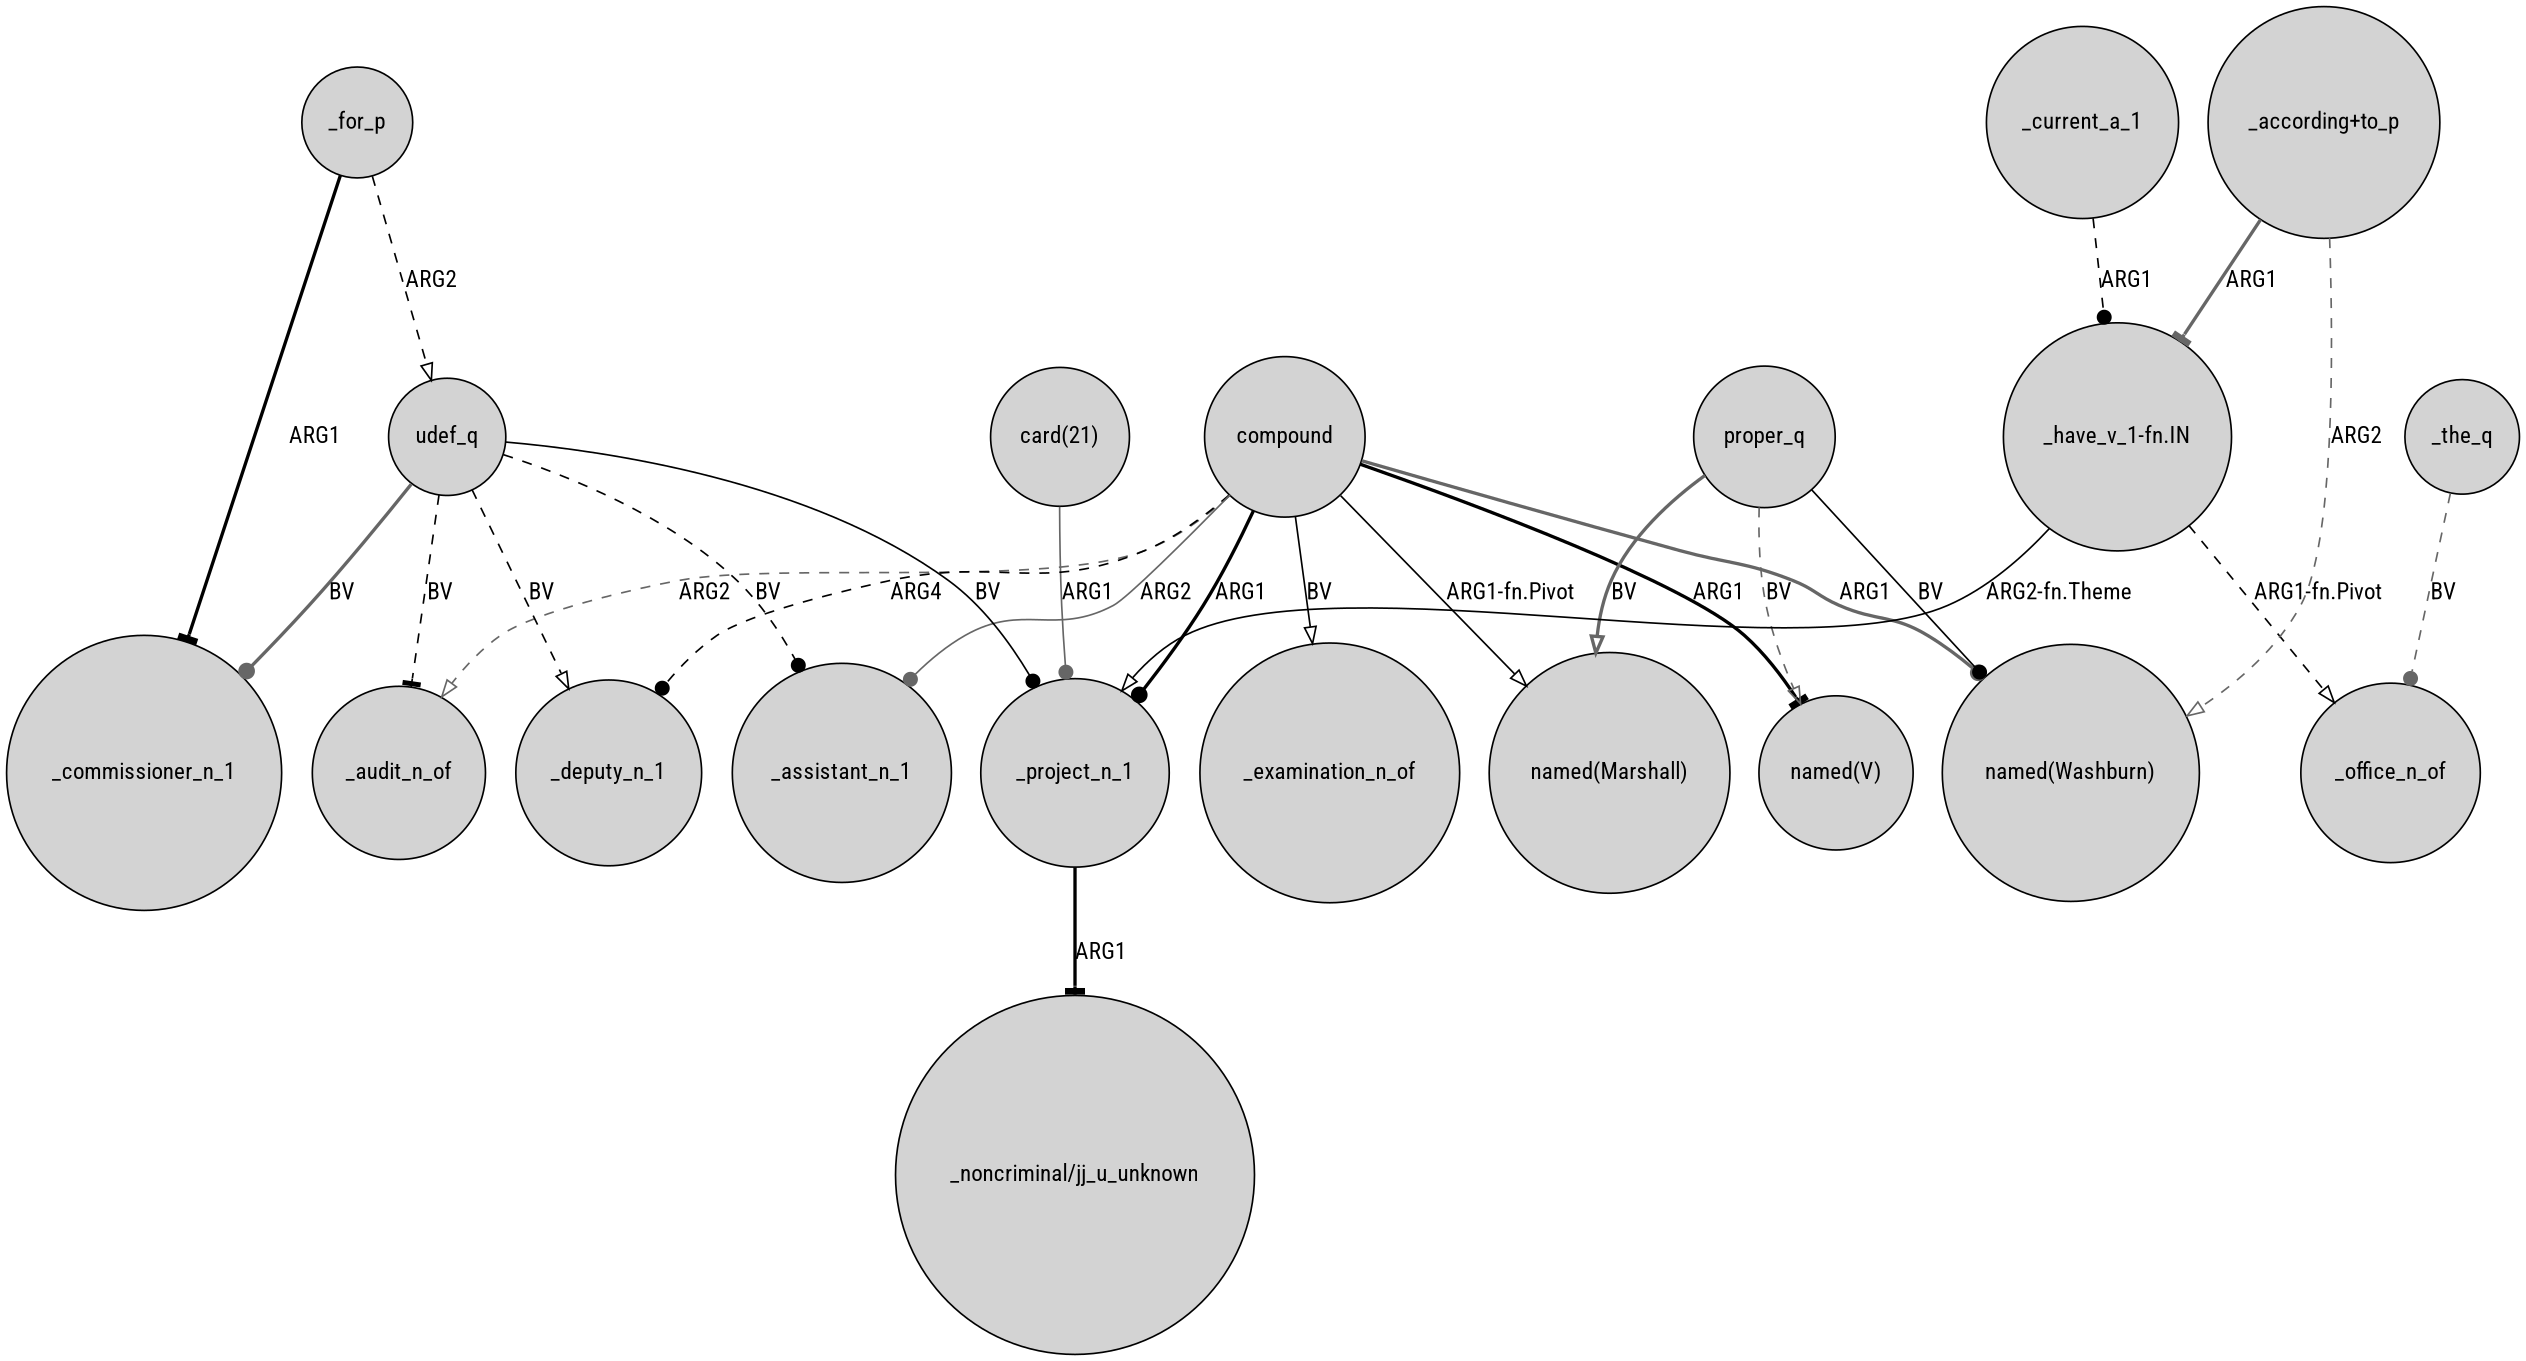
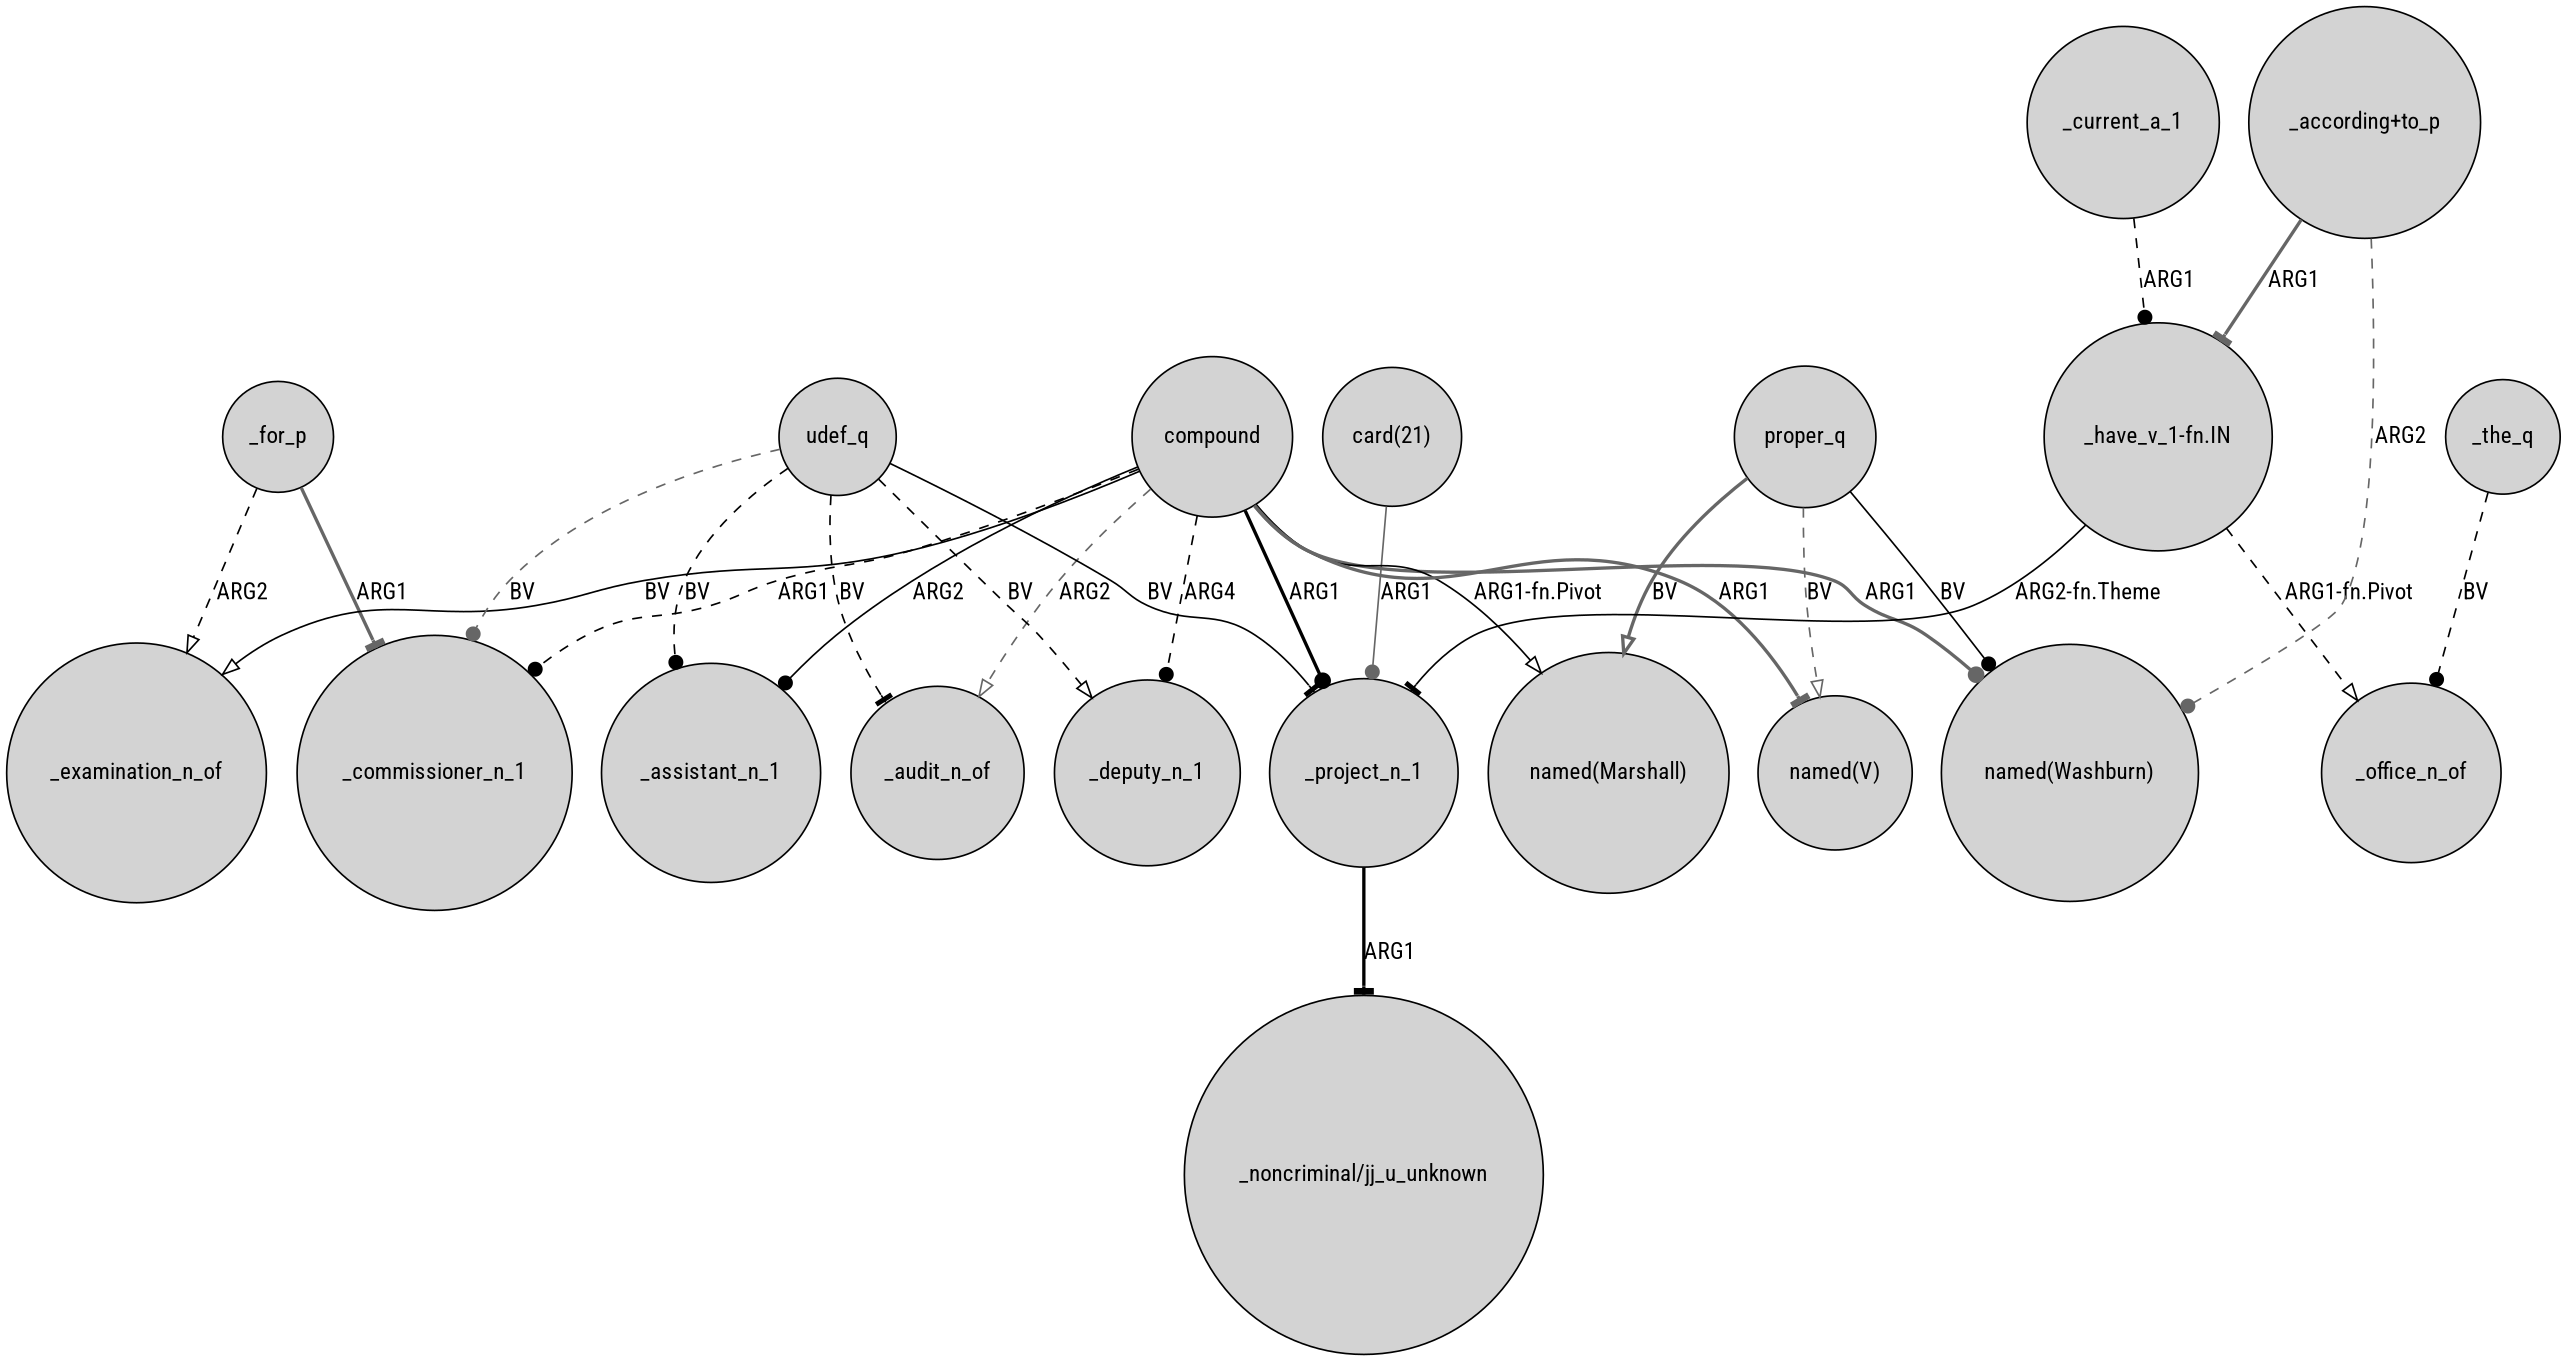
edge "_for_p" -> "udef_q": now "_for_p" -> "_examination_n_of"
edge "_for_p" -> "_commissioner_n_1": color black -> gray40
edge "_according+to_p" -> "named(Washburn)": arrowhead onormal -> dot
edge "udef_q" -> "_project_n_1": arrowhead dot -> tee
edge "compound" -> "named(V)": color black -> gray40
edge "udef_q" -> "_commissioner_n_1": style bold -> dashed
edge "compound" -> "_commissioner_n_1": added, label "ARG1"
edge "_the_q" -> "_office_n_of": color gray40 -> black
edge "compound" -> "_assistant_n_1": color gray40 -> black
edge "_have_v_1-fn.IN" -> "_project_n_1": arrowhead onormal -> tee
